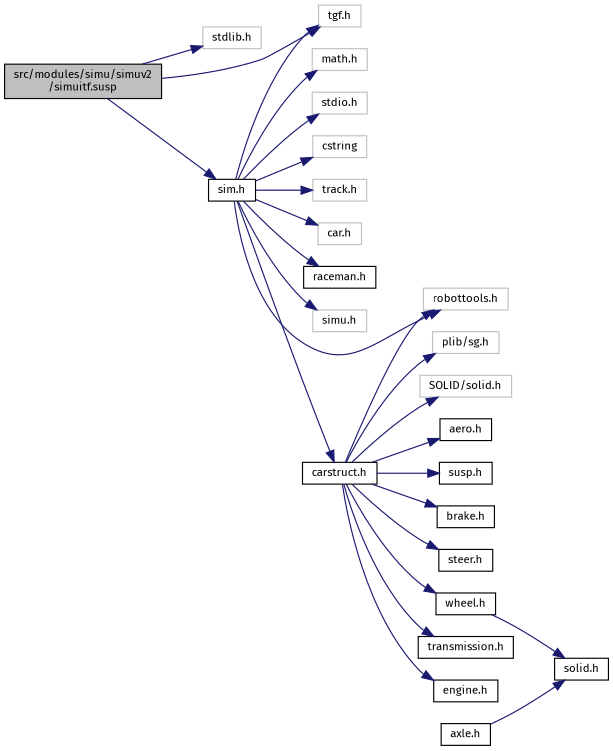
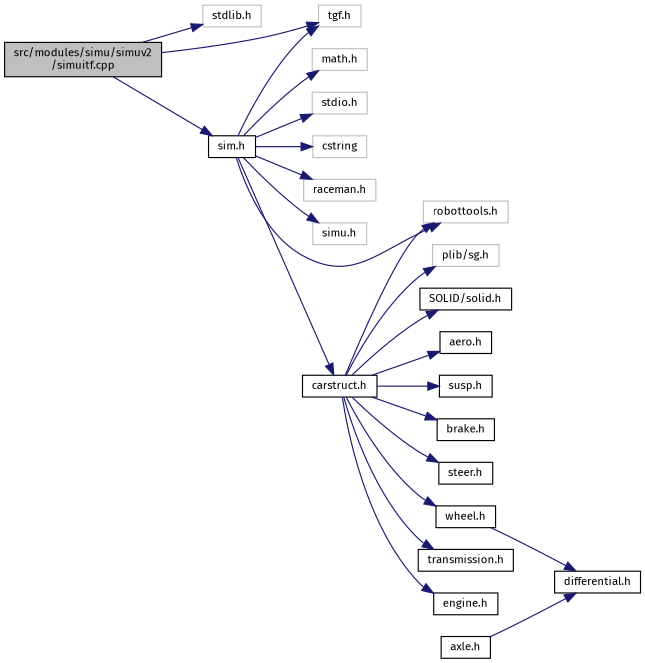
node "src/modules/simu/simuv2 /simuitf.susp": label "src/modules/simu/simuv2 /simuitf.susp" -> "src/modules/simu/simuv2 /simuitf.cpp"
node "track.h": removed
node "car.h": removed
node "raceman.h": color black -> grey75
node "SOLID/solid.h": color grey75 -> black
node "solid.h": label "solid.h" -> "differential.h"
